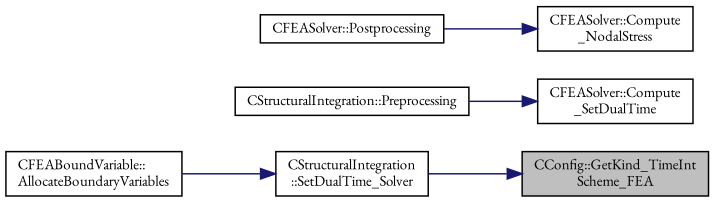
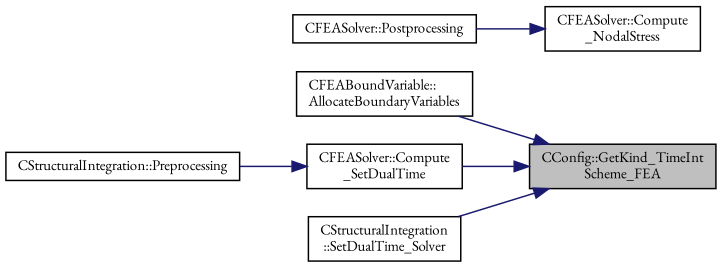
edge "CFEASolver::Compute _SetDualTime" -> "CConfig::GetKind_TimeInt Scheme_FEA": added
edge "CFEABoundVariable:: AllocateBoundaryVariables" -> "CStructuralIntegration ::SetDualTime_Solver": now "CFEABoundVariable:: AllocateBoundaryVariables" -> "CConfig::GetKind_TimeInt Scheme_FEA"
